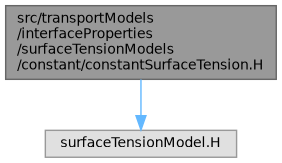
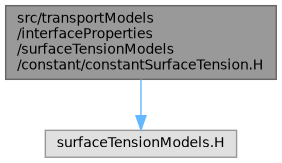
node "surfaceTensionModel.H": label "surfaceTensionModel.H" -> "surfaceTensionModels.H"
